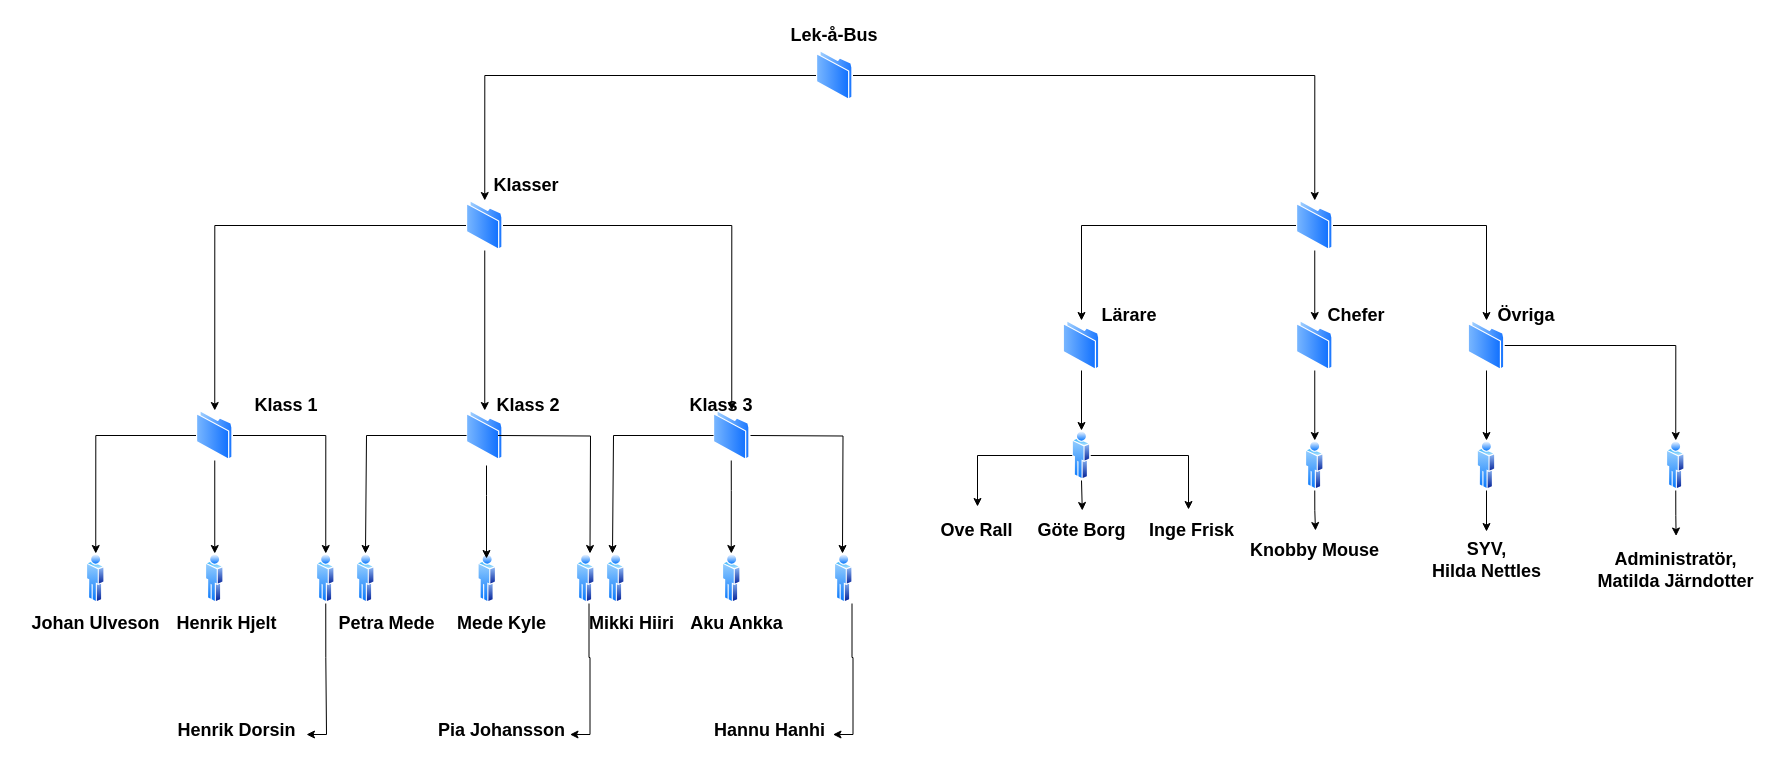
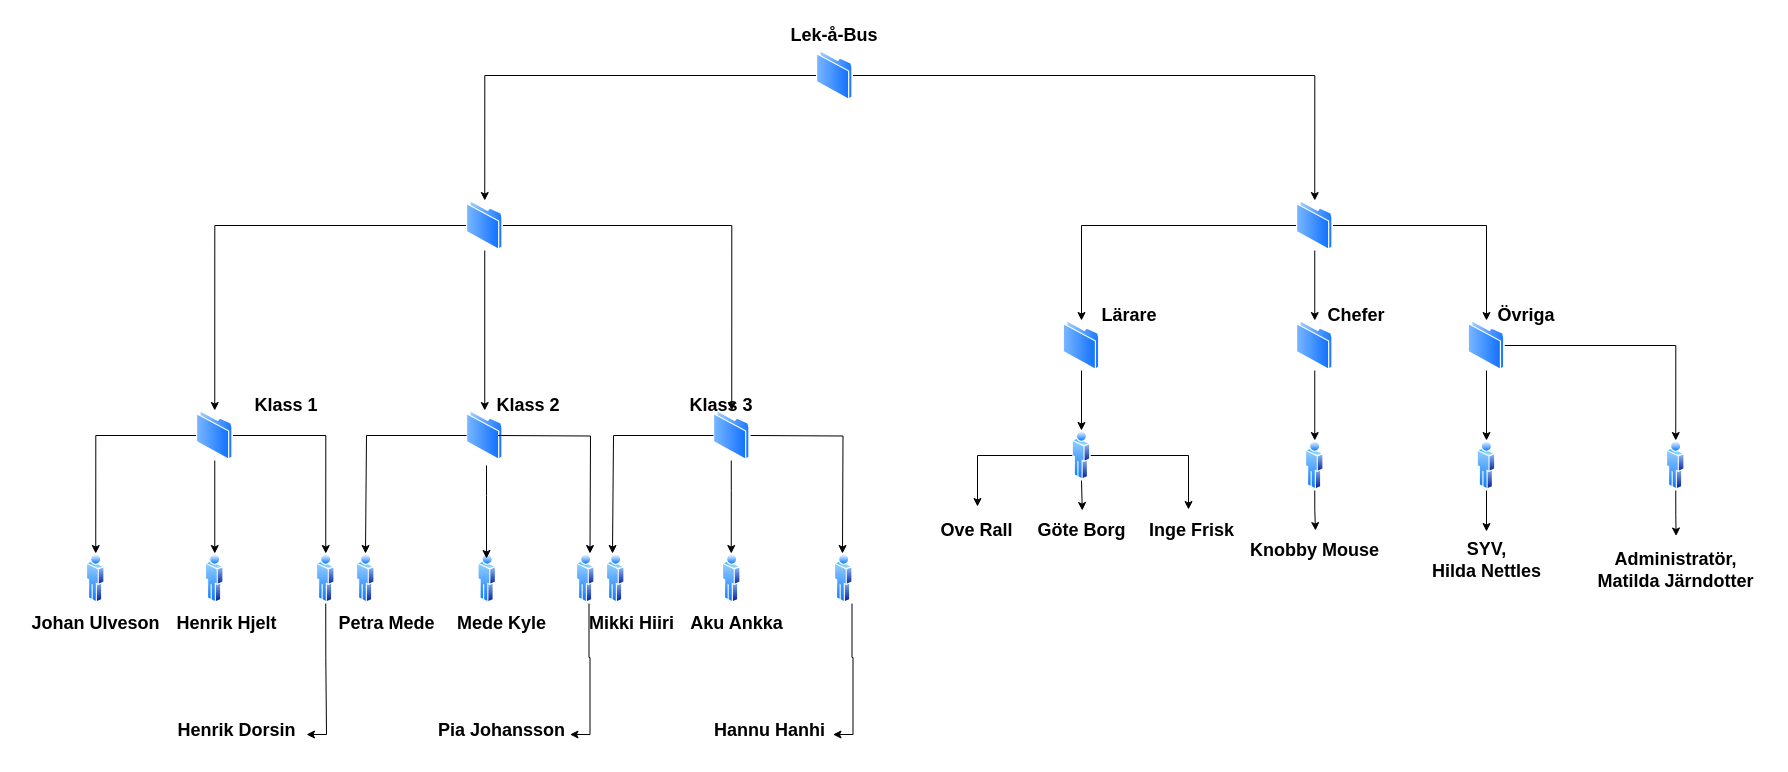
node "Klasser": removed
